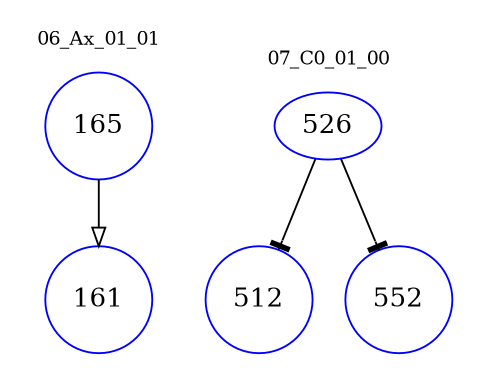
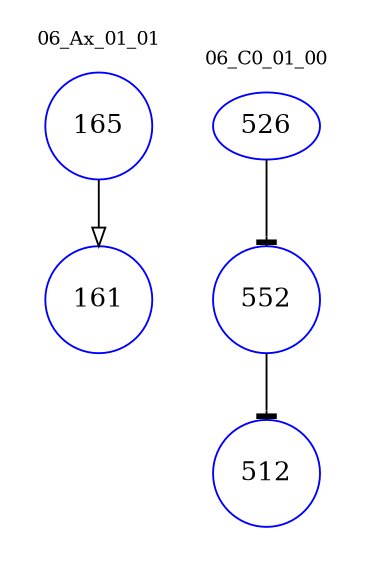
cluster "07_C0_01_00": label "07_C0_01_00" -> "06_C0_01_00"
edge "526" -> "512": now "552" -> "512"
